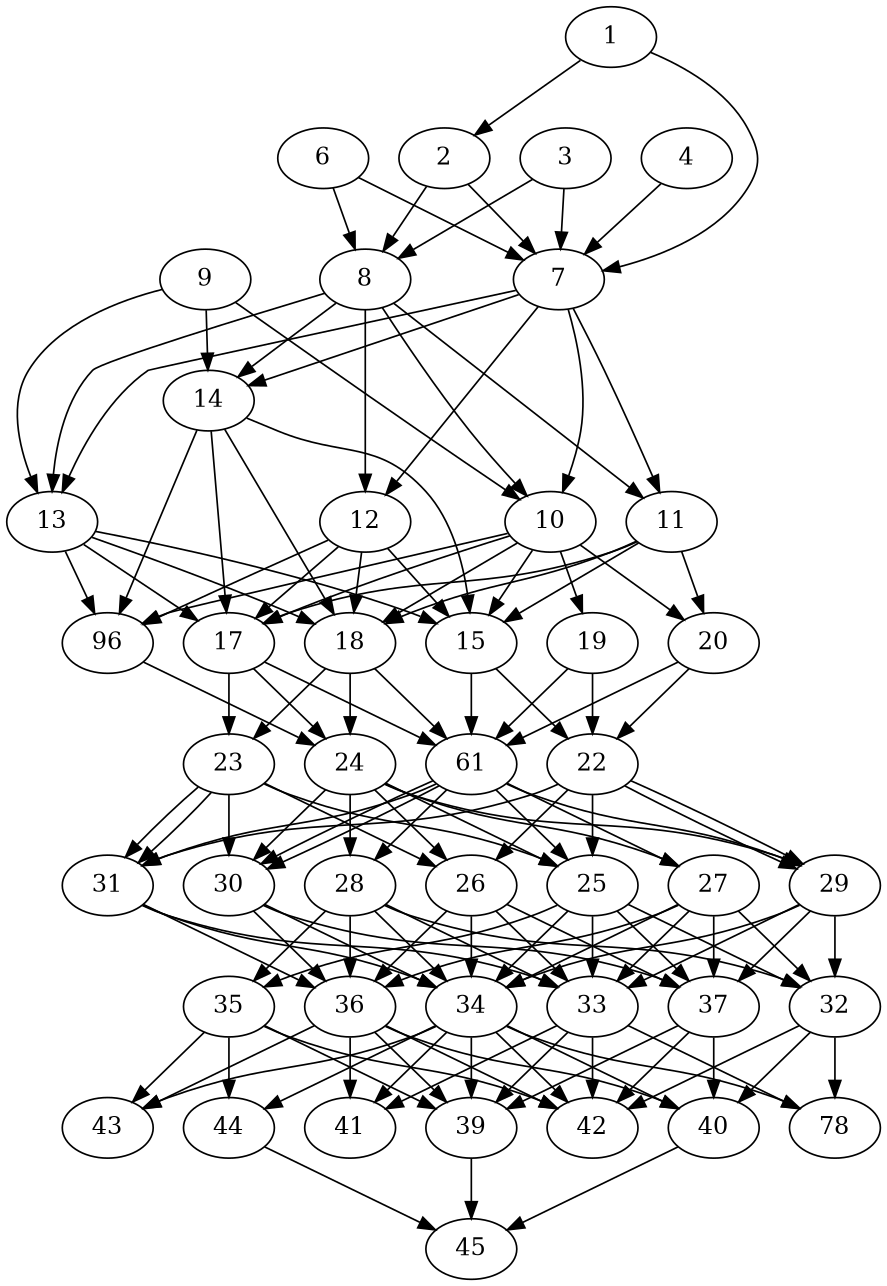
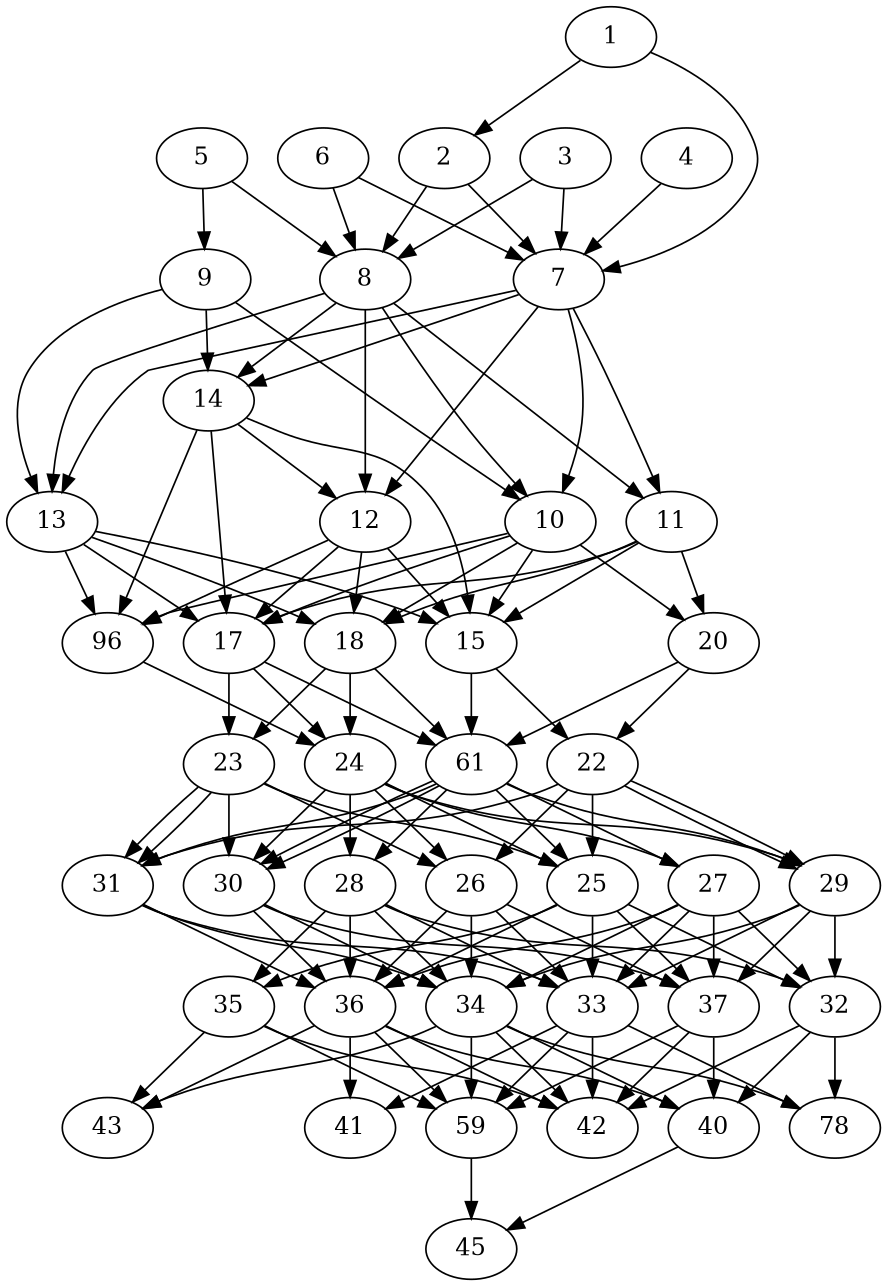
node "5": added
edge "14" -> "18": now "14" -> "12"
node "19": removed
edge "25" -> "34": now "25" -> "36"
edge "34" -> "41": removed
node "44": removed
node "39": label "39" -> "59"
